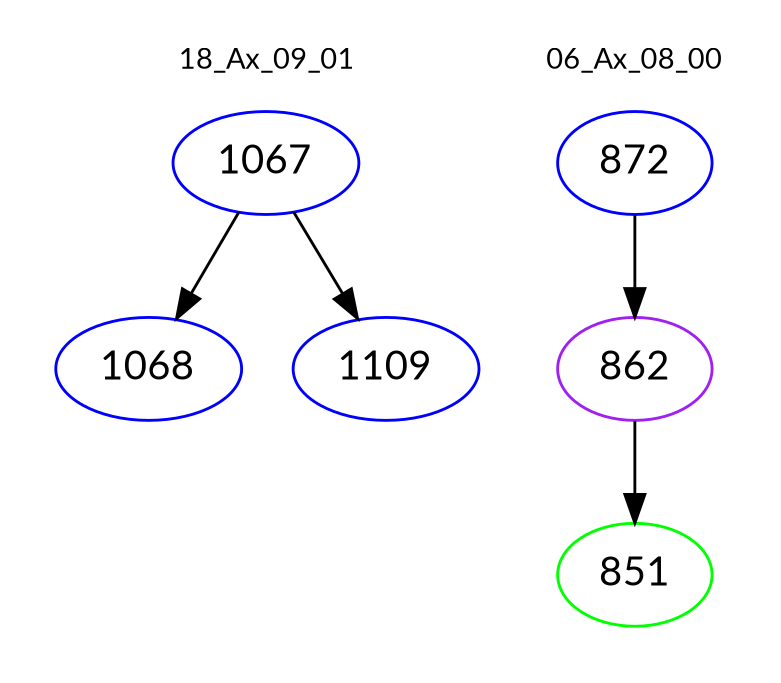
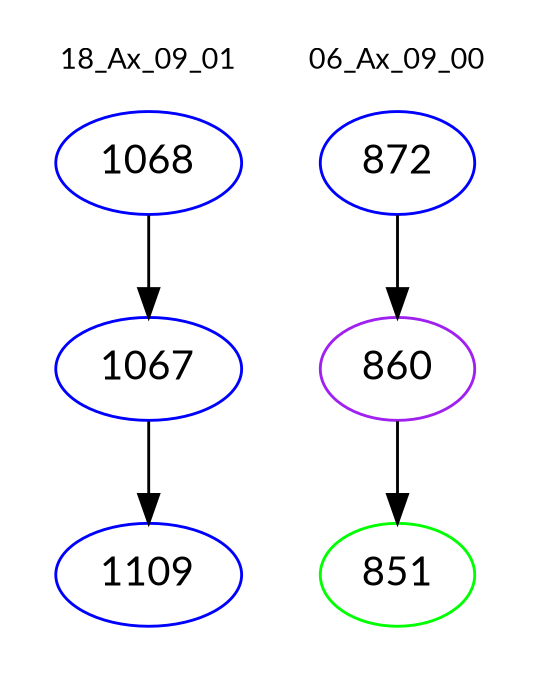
cluster "06_Ax_08_00": label "06_Ax_08_00" -> "06_Ax_09_00"
edge "1067" -> "1068": reversed
node "862": label "862" -> "860"
